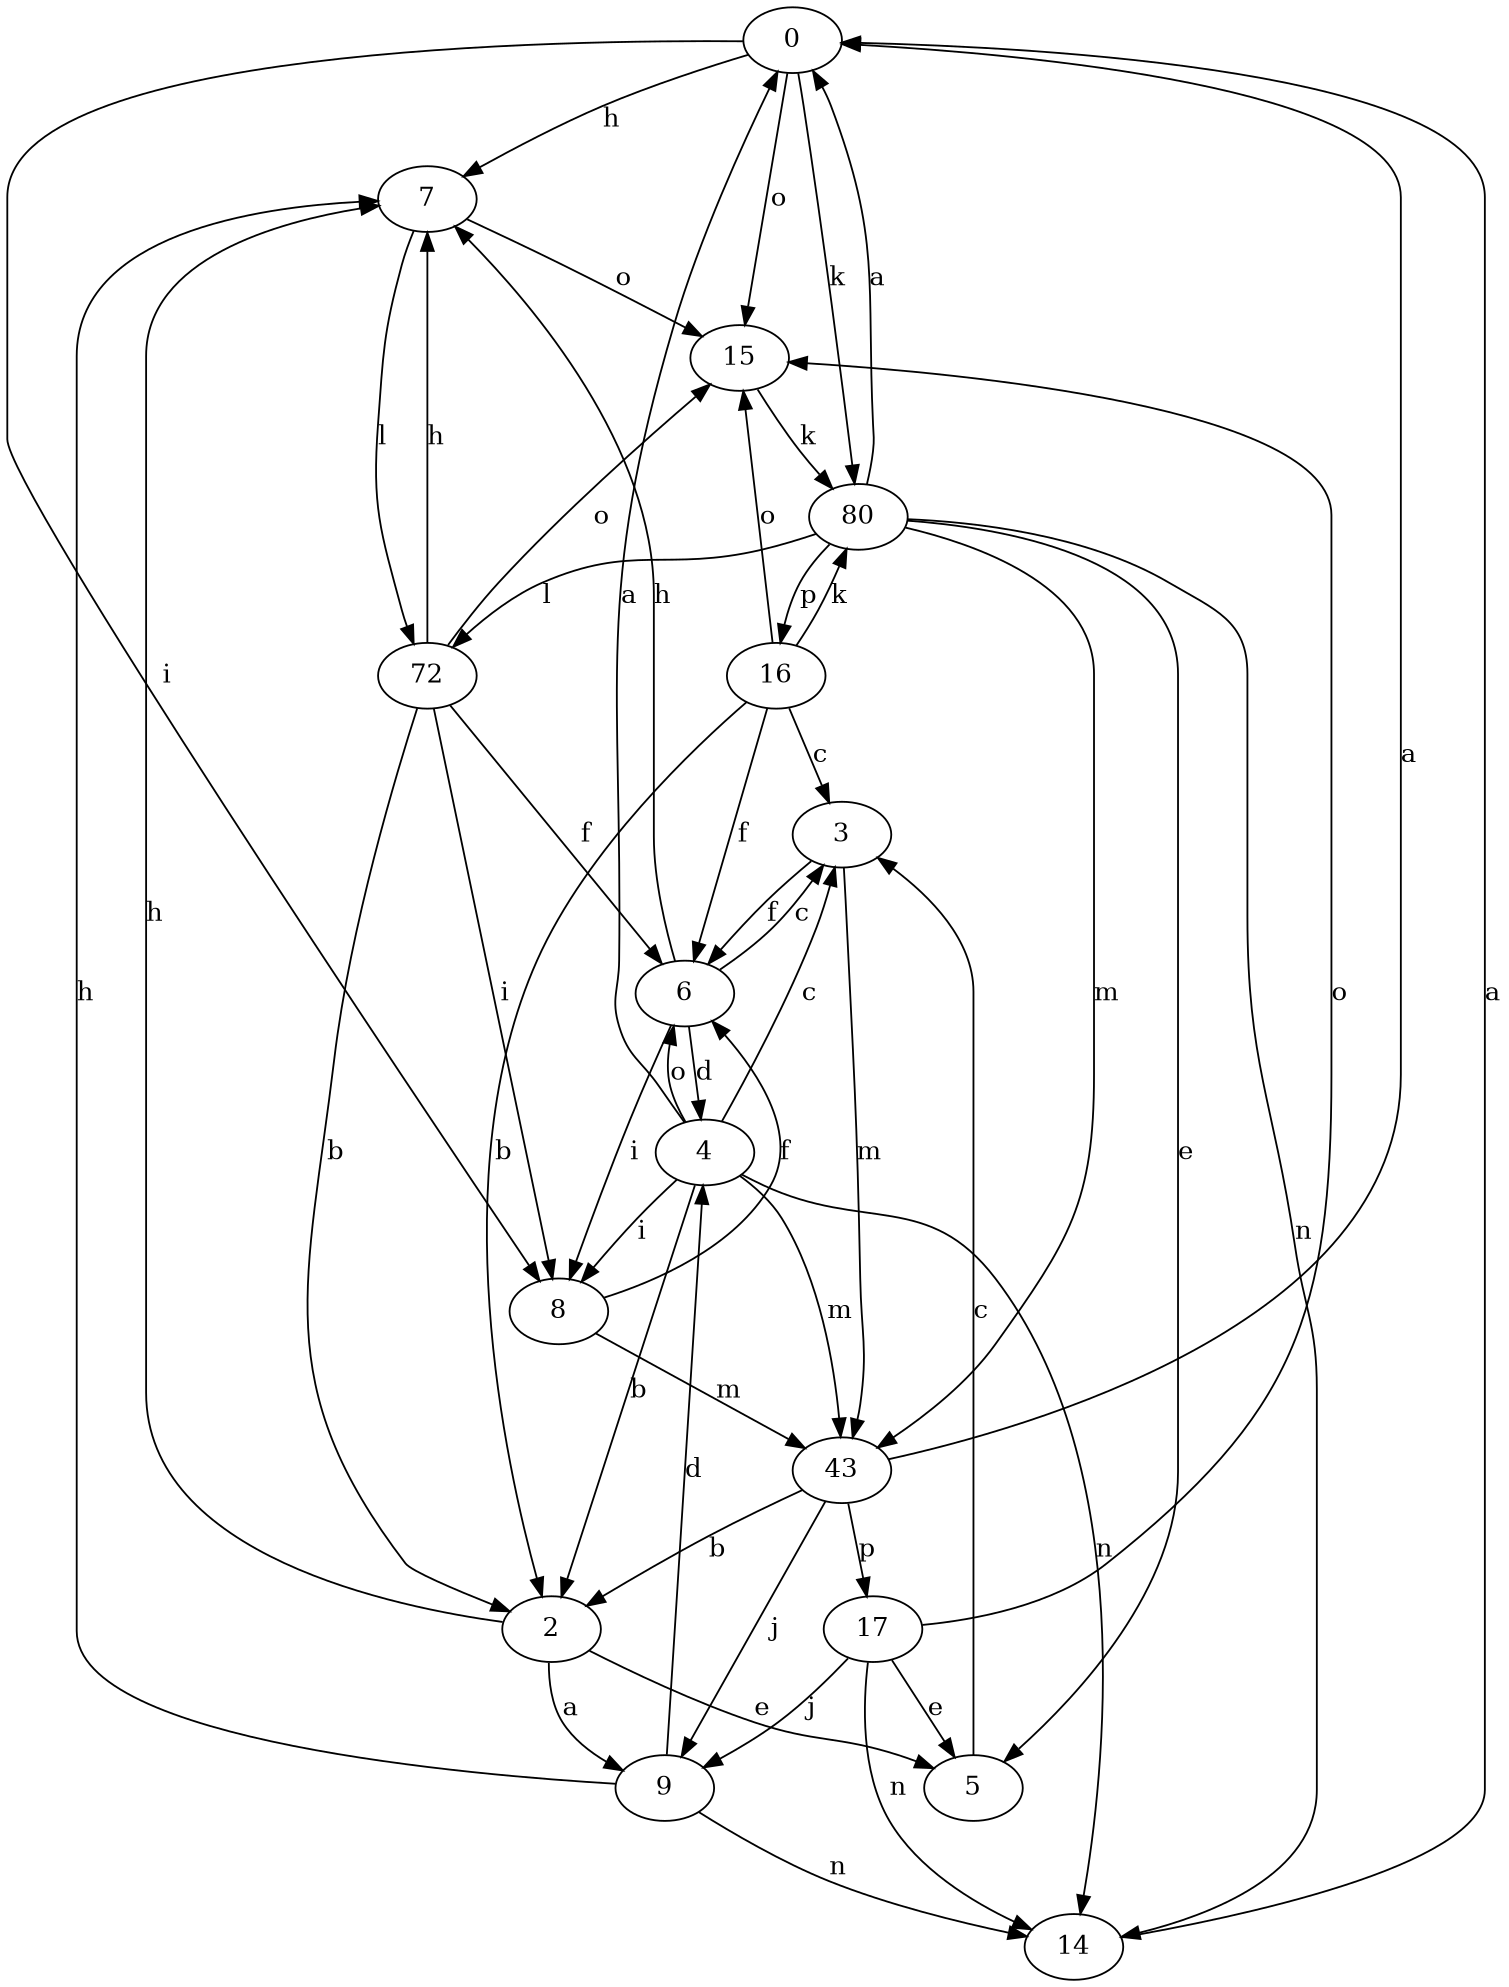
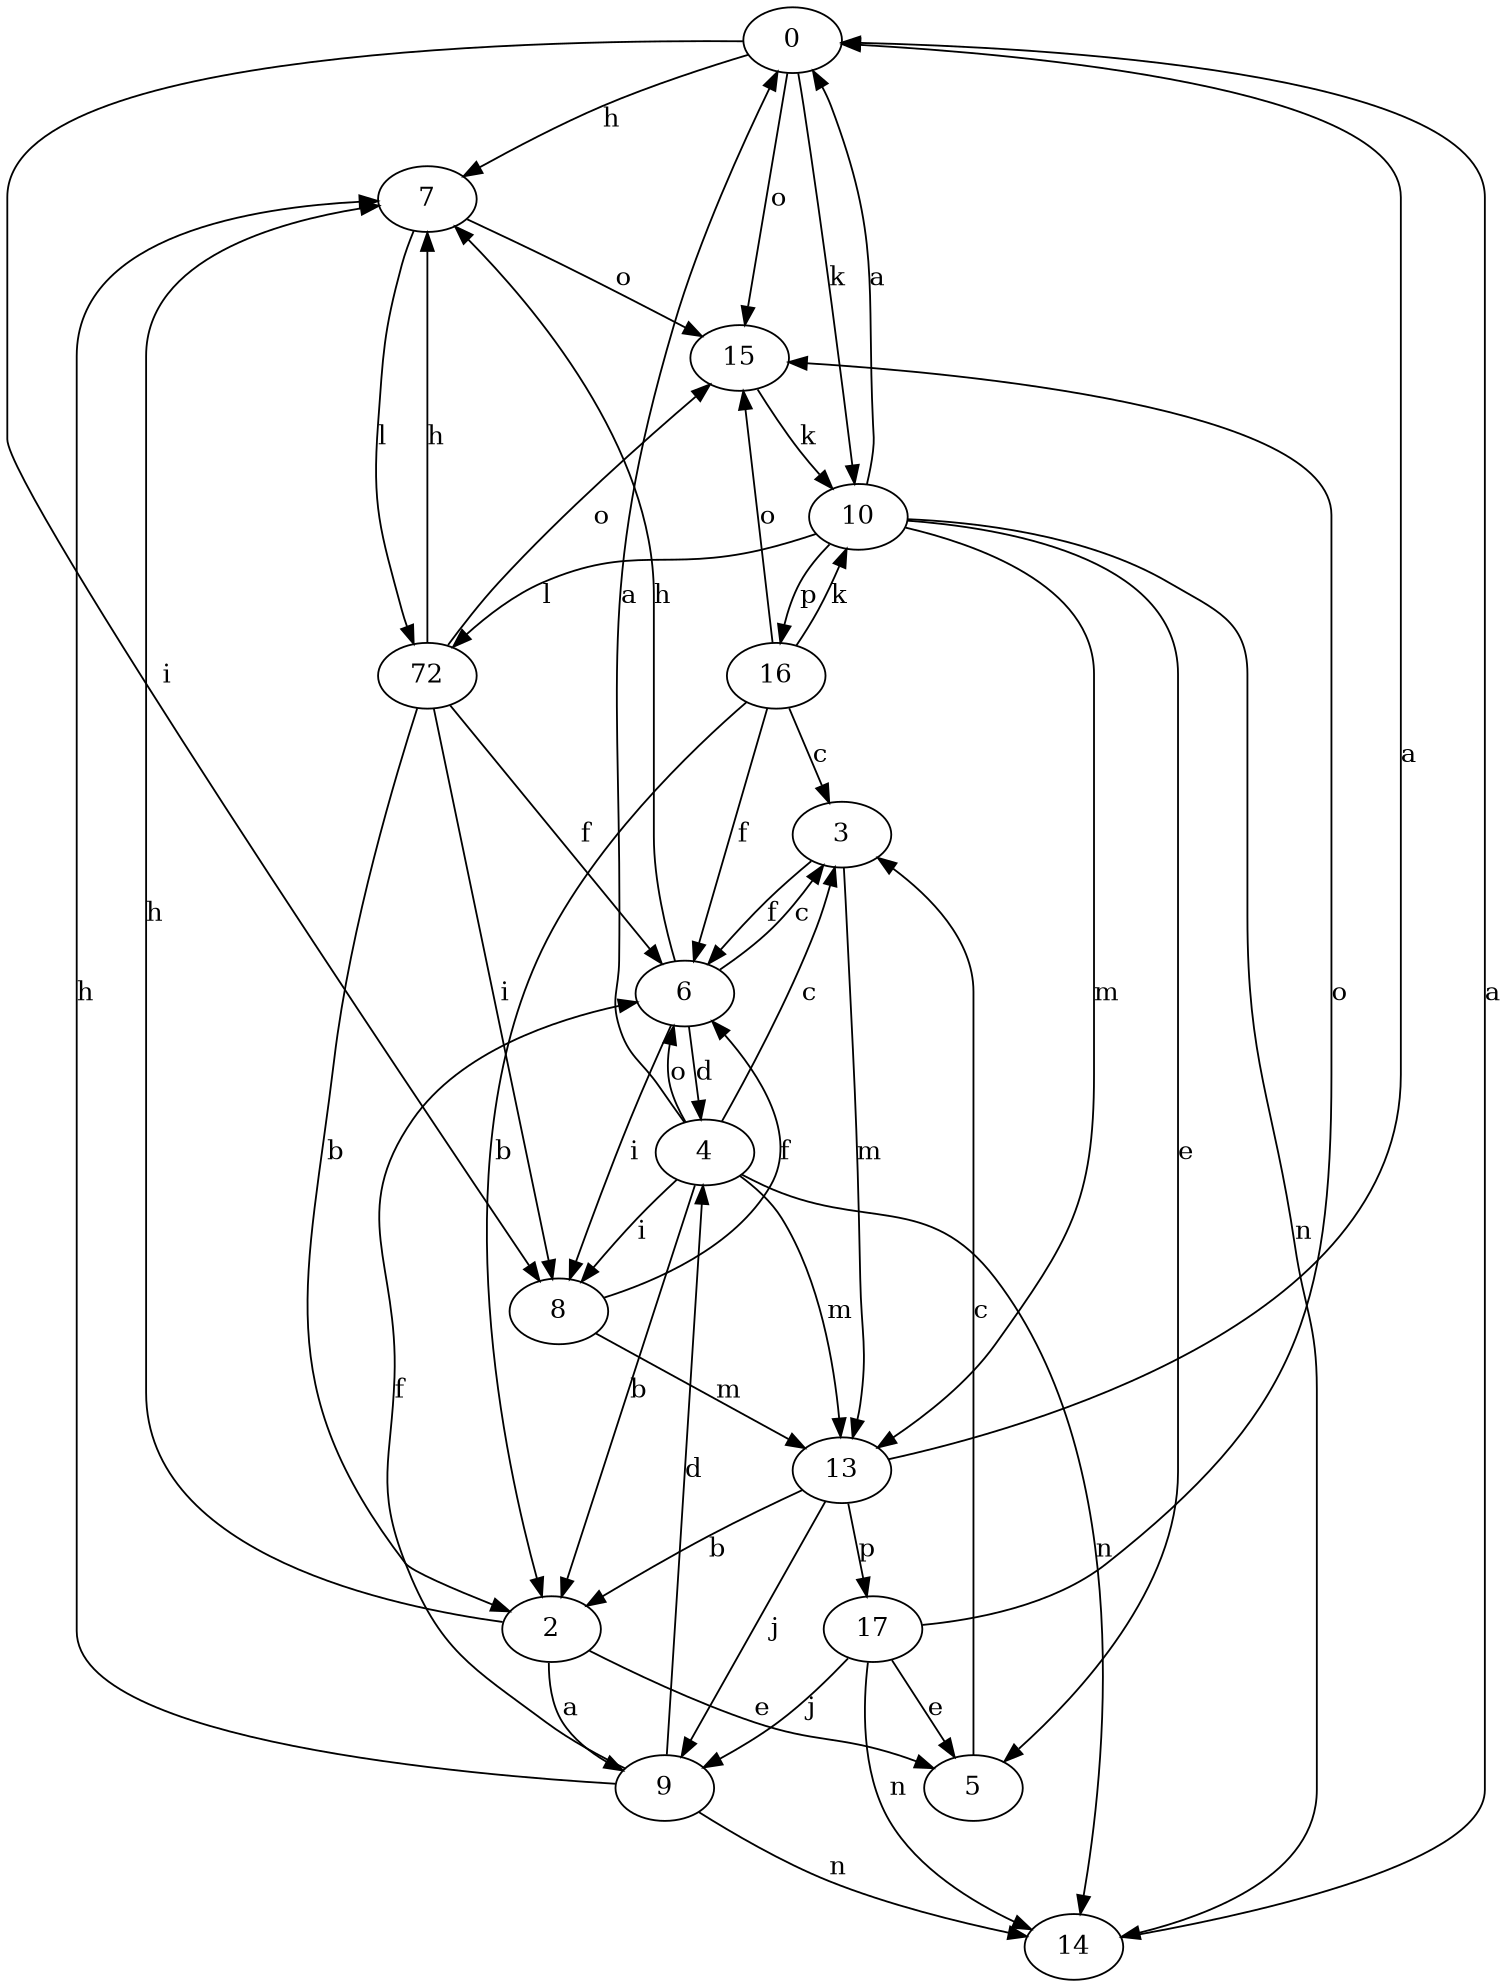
node "80": label "80" -> "10"
edge "9" -> "6": added, label "f"
node "43": label "43" -> "13"
